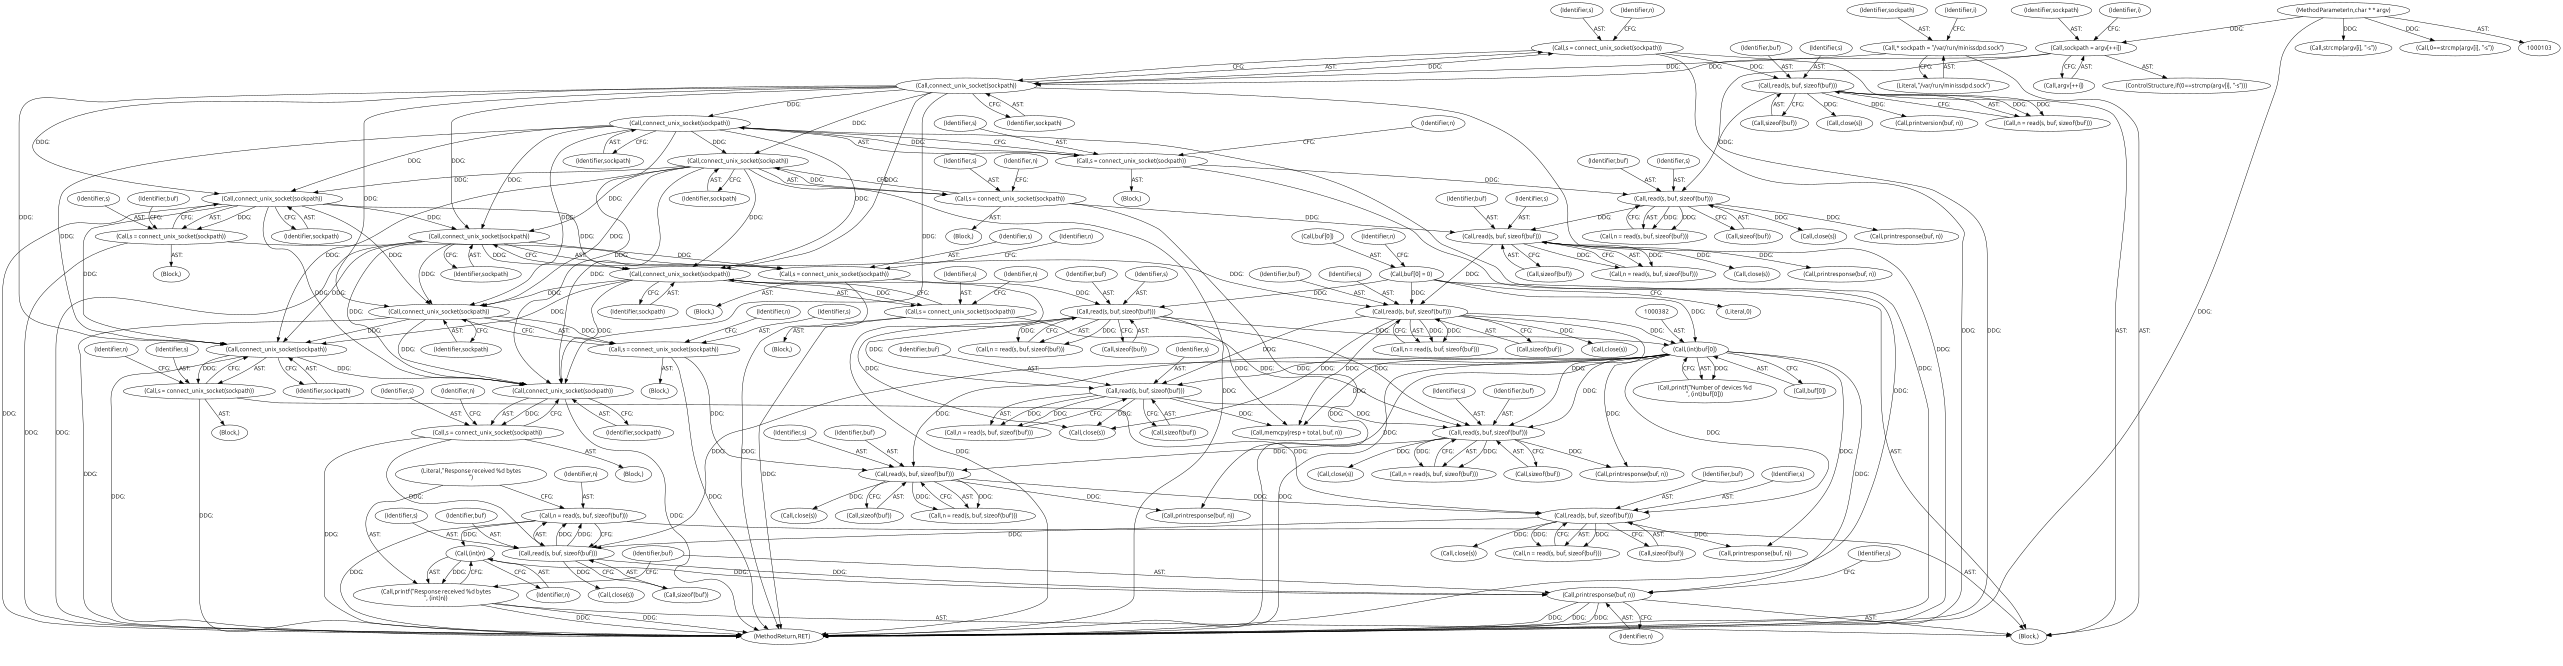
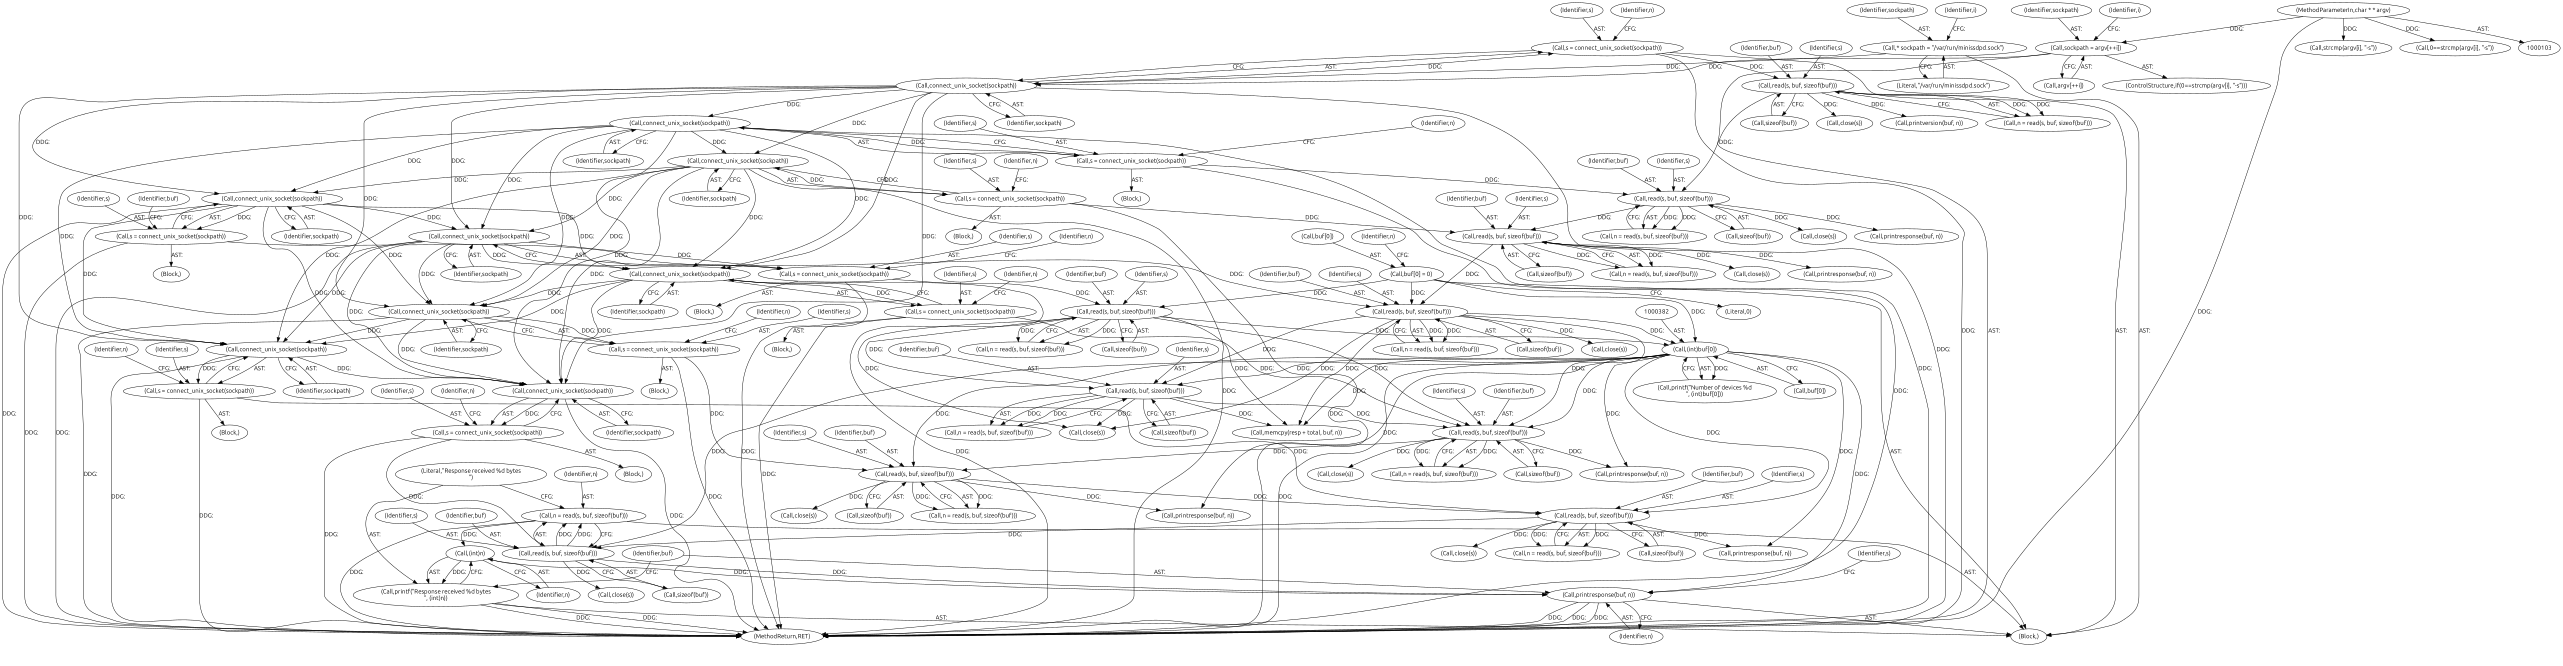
edge "(Call,sockpath = argv[++i])" -> "(MethodReturn,RET)": label "DDG: " -> "AST: "
